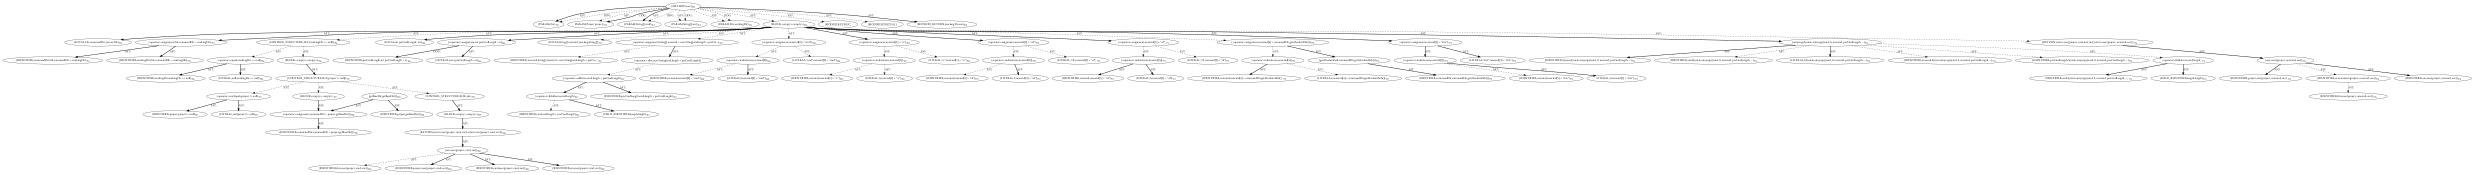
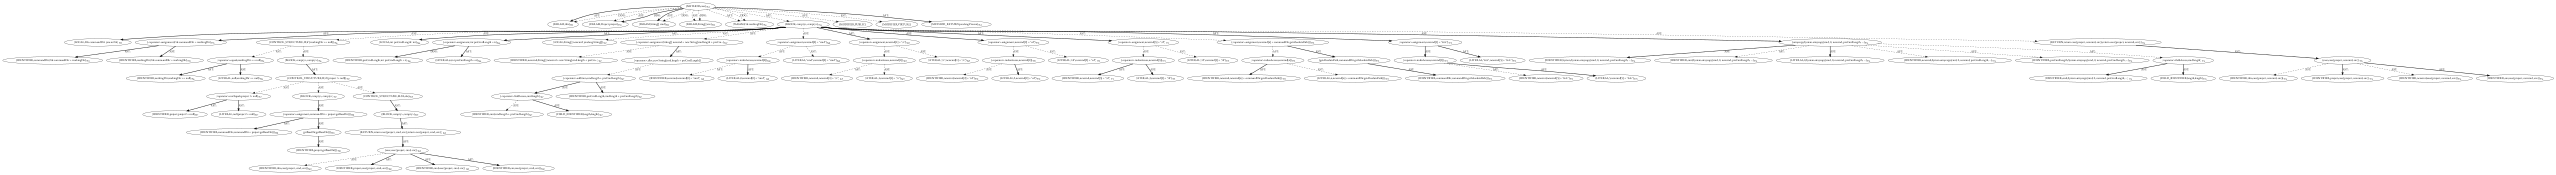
edge "(IDENTIFIER,newcmd,exec(project, newcmd, env))" -> "(IDENTIFIER,this,exec(project, newcmd, env))": now "(exec,exec(project, newcmd, env))" -> "(IDENTIFIER,this,exec(project, newcmd, env))"
edge "(getBaseDir,getBaseDir())" -> "(<operator>.assignment,commandDir = project.getBaseDir())": reversed
